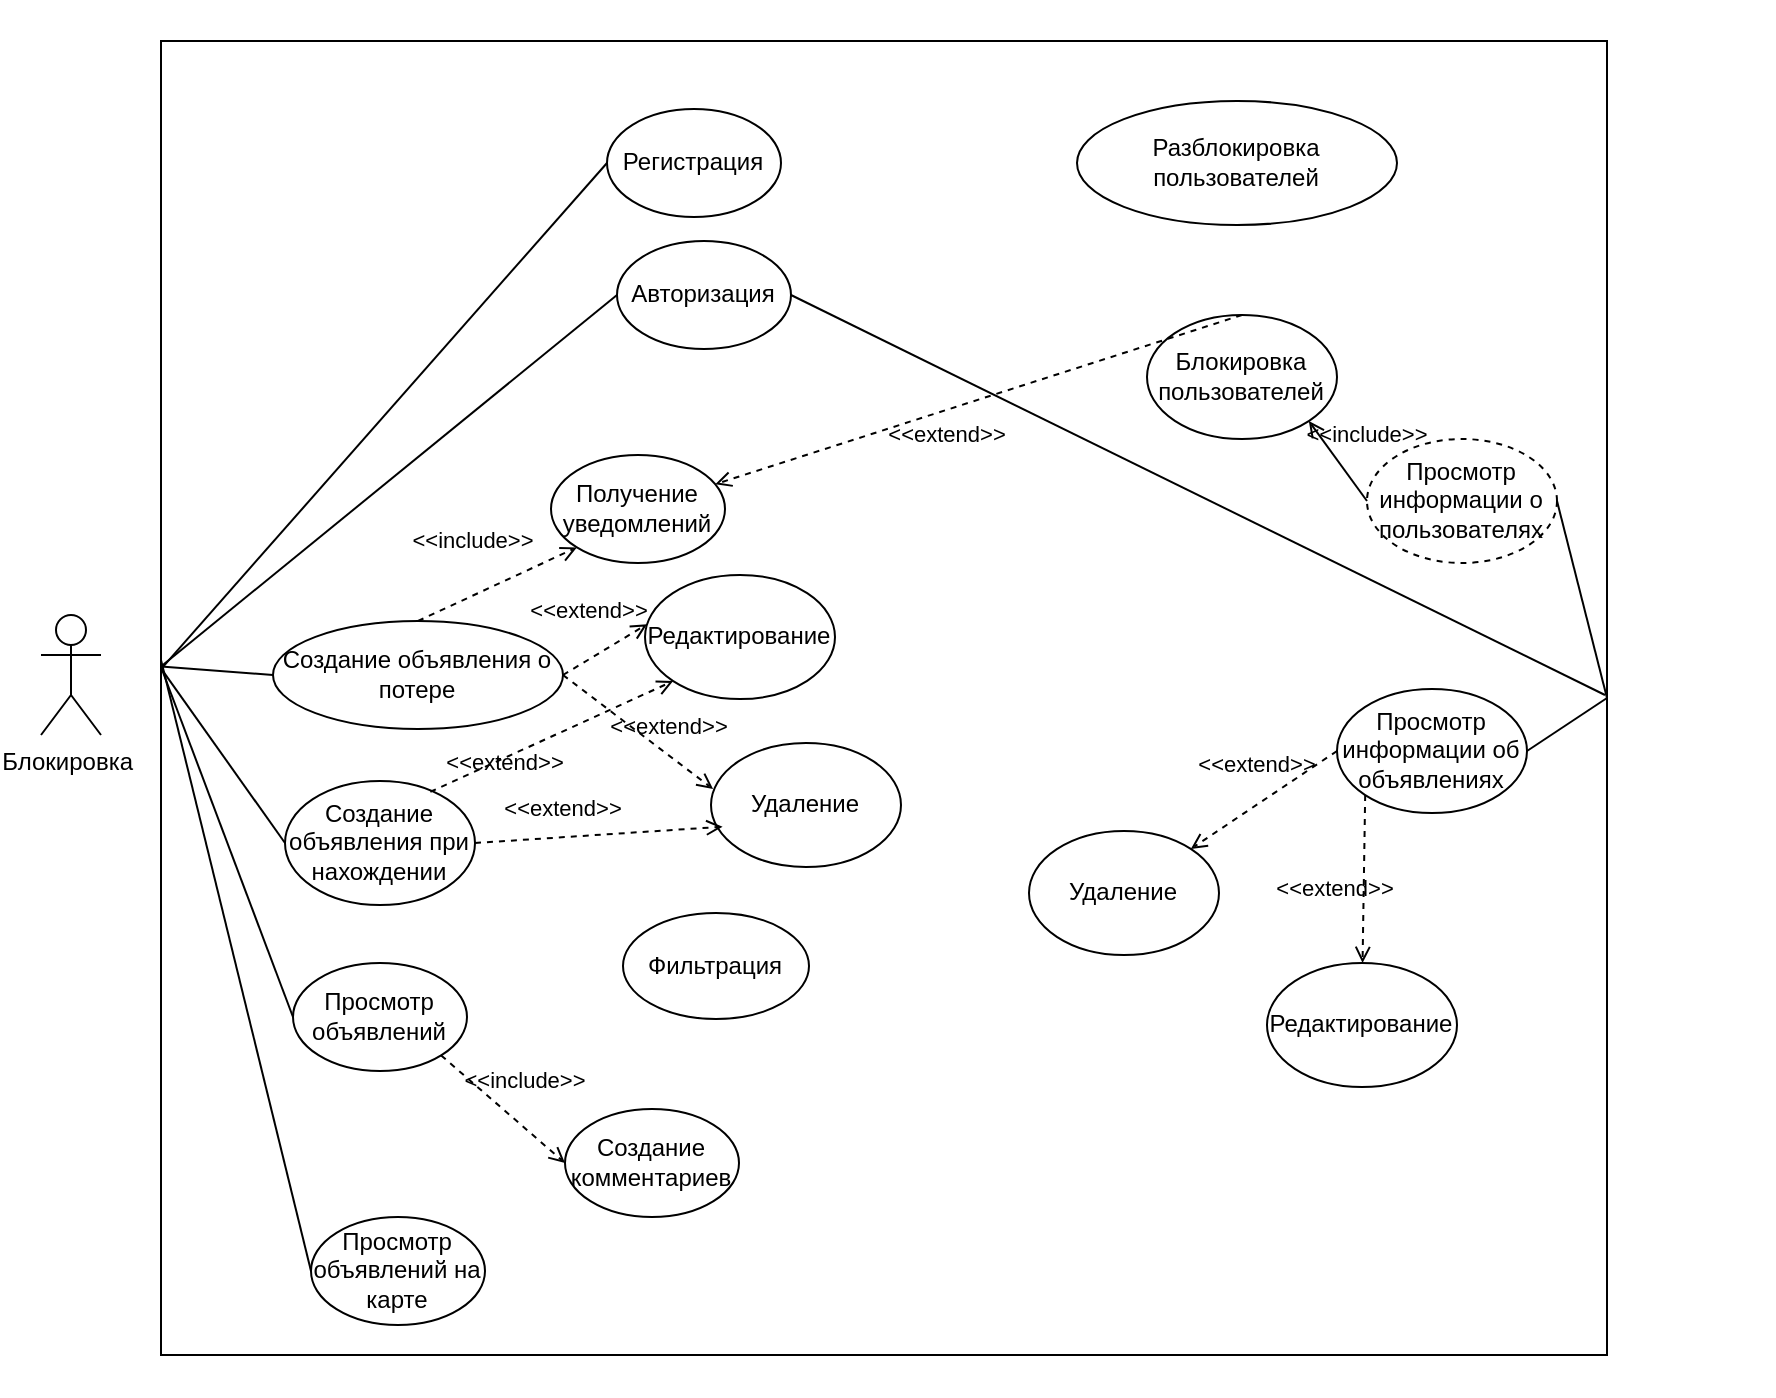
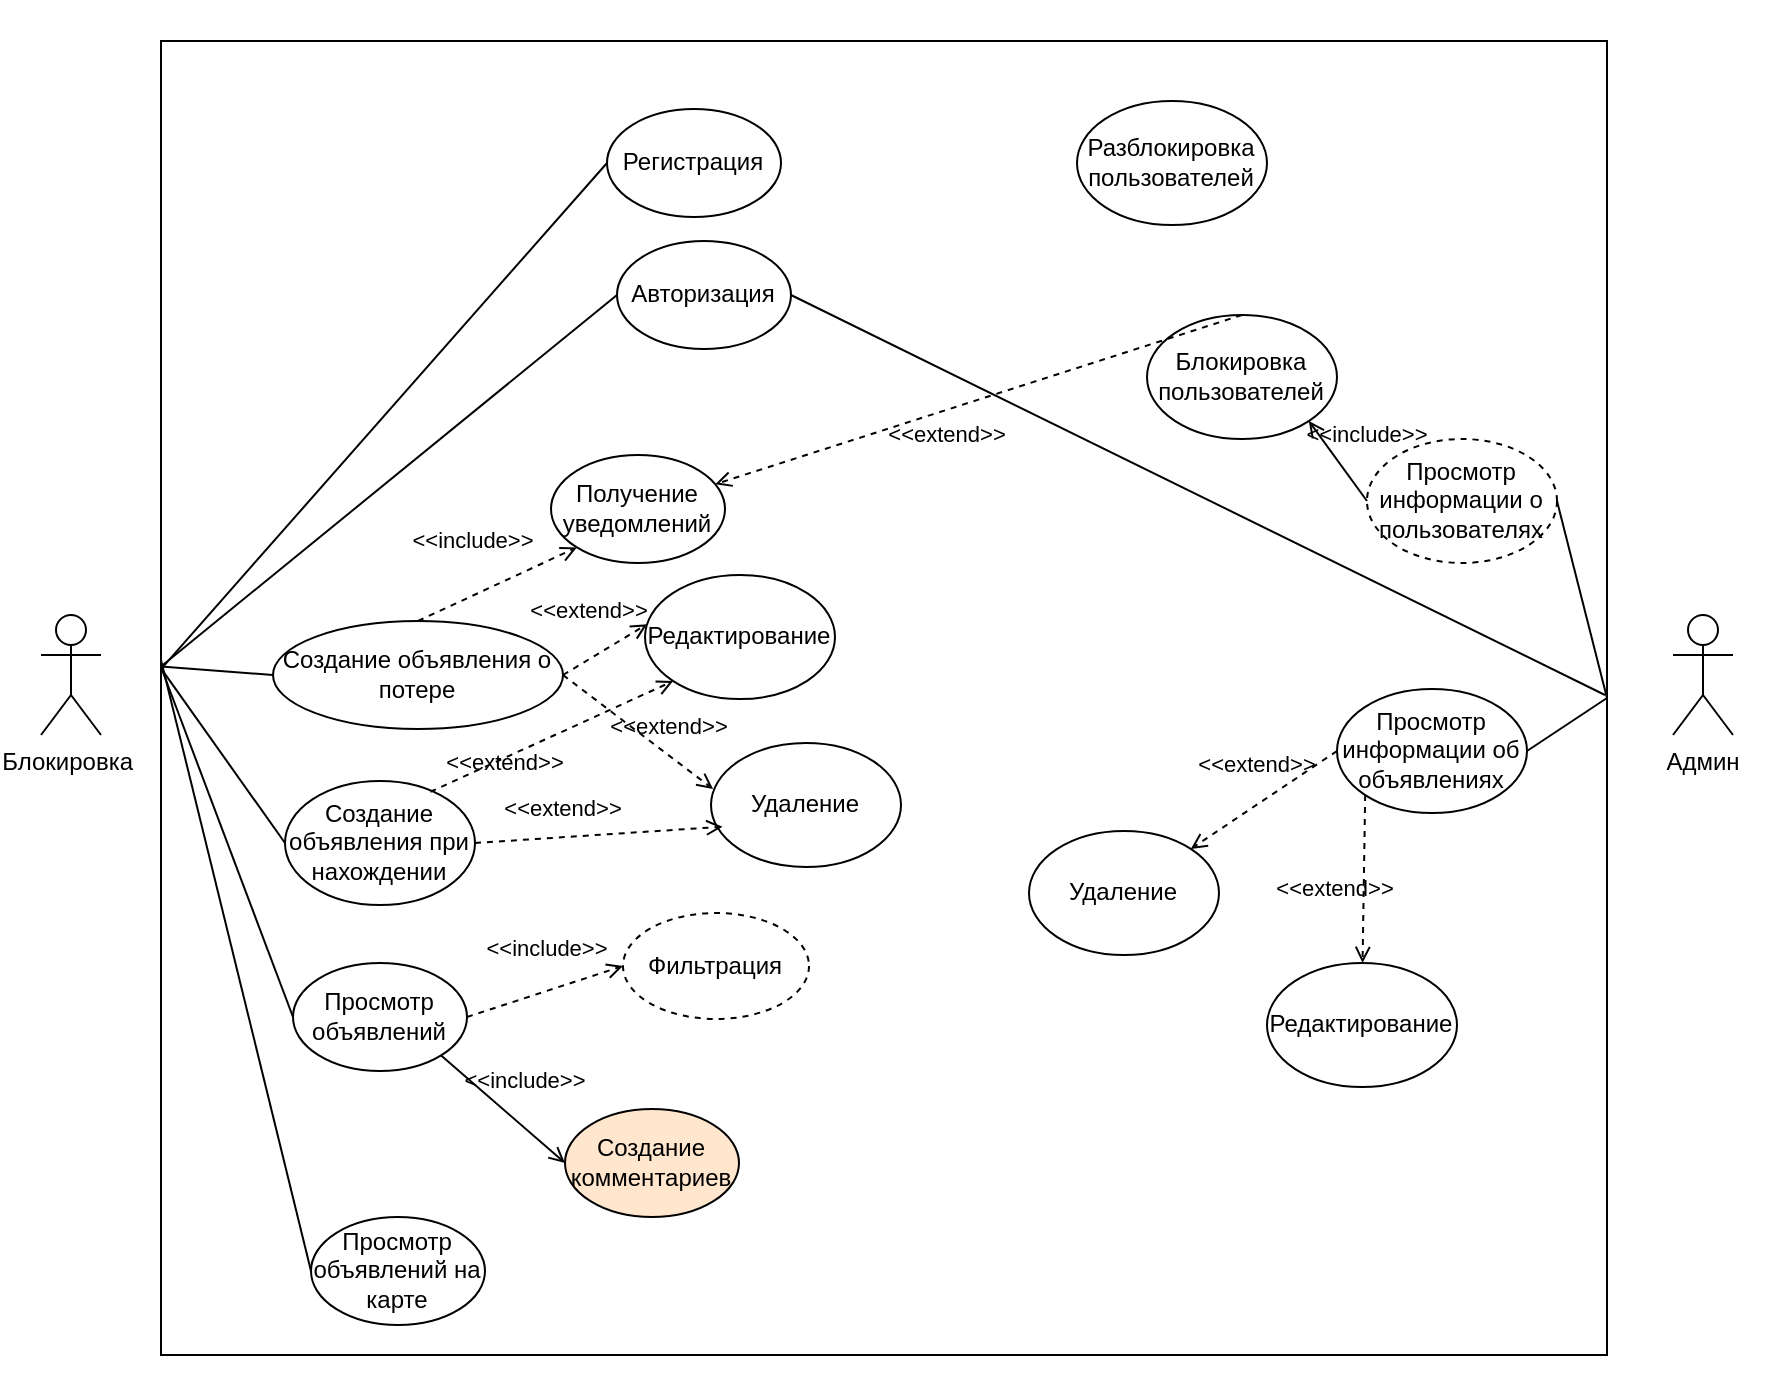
node "Разблокировка пользователей": size 320x124 -> 190x124
node "Админ": added
node "Фильтрация": style solid -> dashed
edge "Просмотр объявлений" -> "Фильтрация": added, label "<<include>>"
edge "Просмотр объявлений" -> "Создание комментариев": style dashed -> solid
node "Создание комментариев": fillcolor #ffffff -> #ffe6cc
